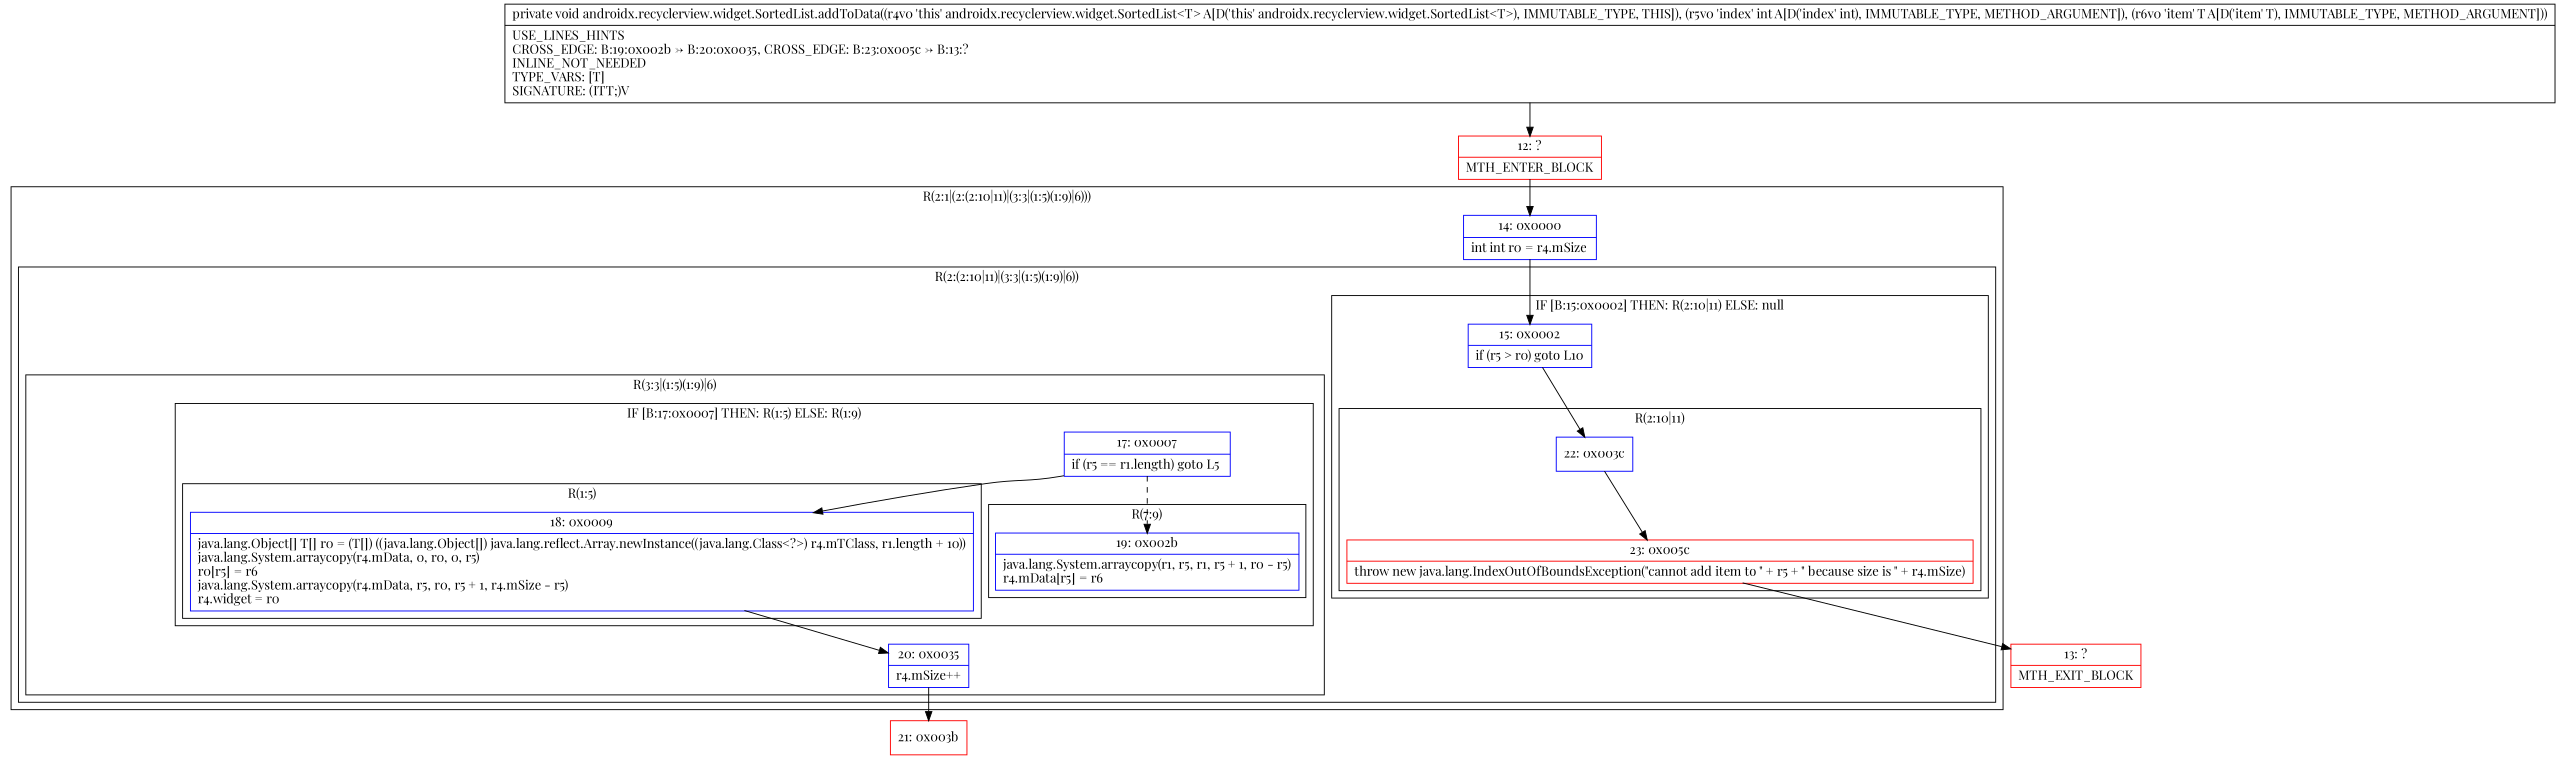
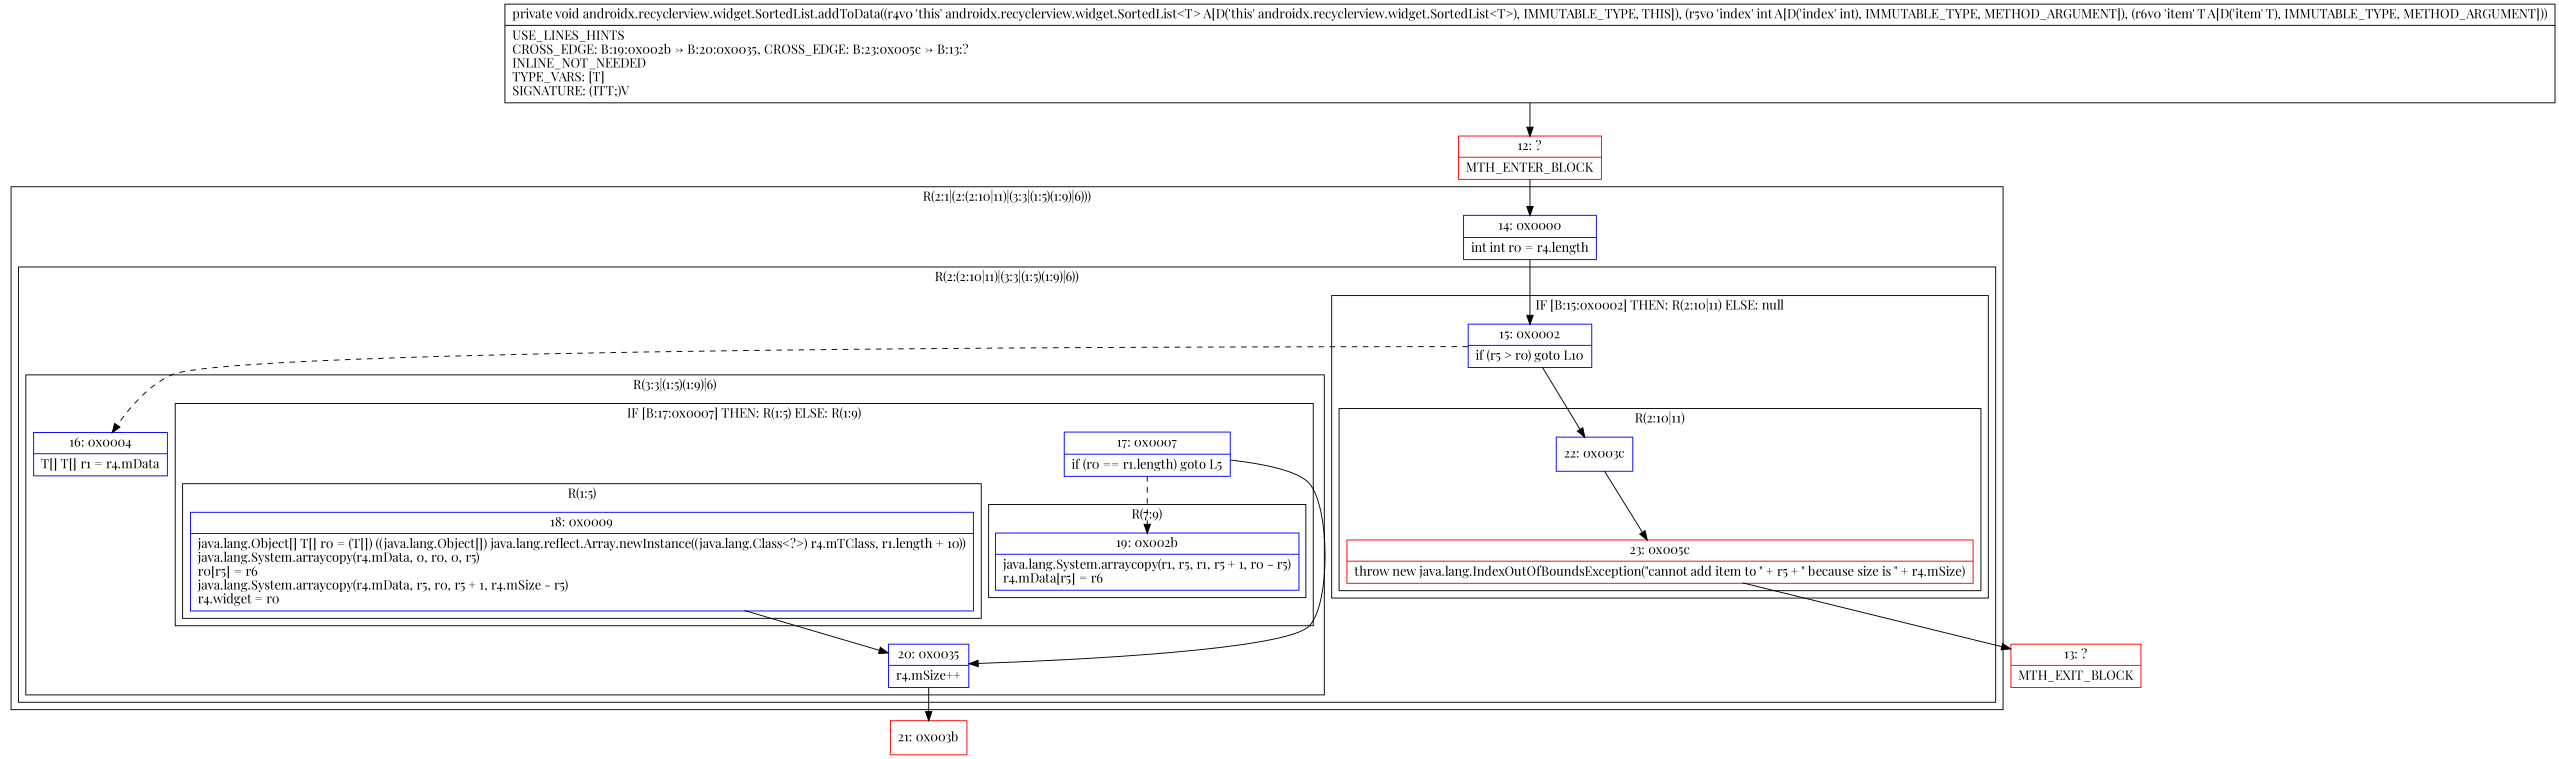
node "14: 0x0000": text "int int r0 = r4.mSize" -> "int int r0 = r4.length"
node "16: 0x0004": added
node "17: 0x0007": text "if (r5 == r1.length) goto L5" -> "if (r0 == r1.length) goto L5"
edge "17: 0x0007" -> "18: 0x0009": now "17: 0x0007" -> "20: 0x0035"
